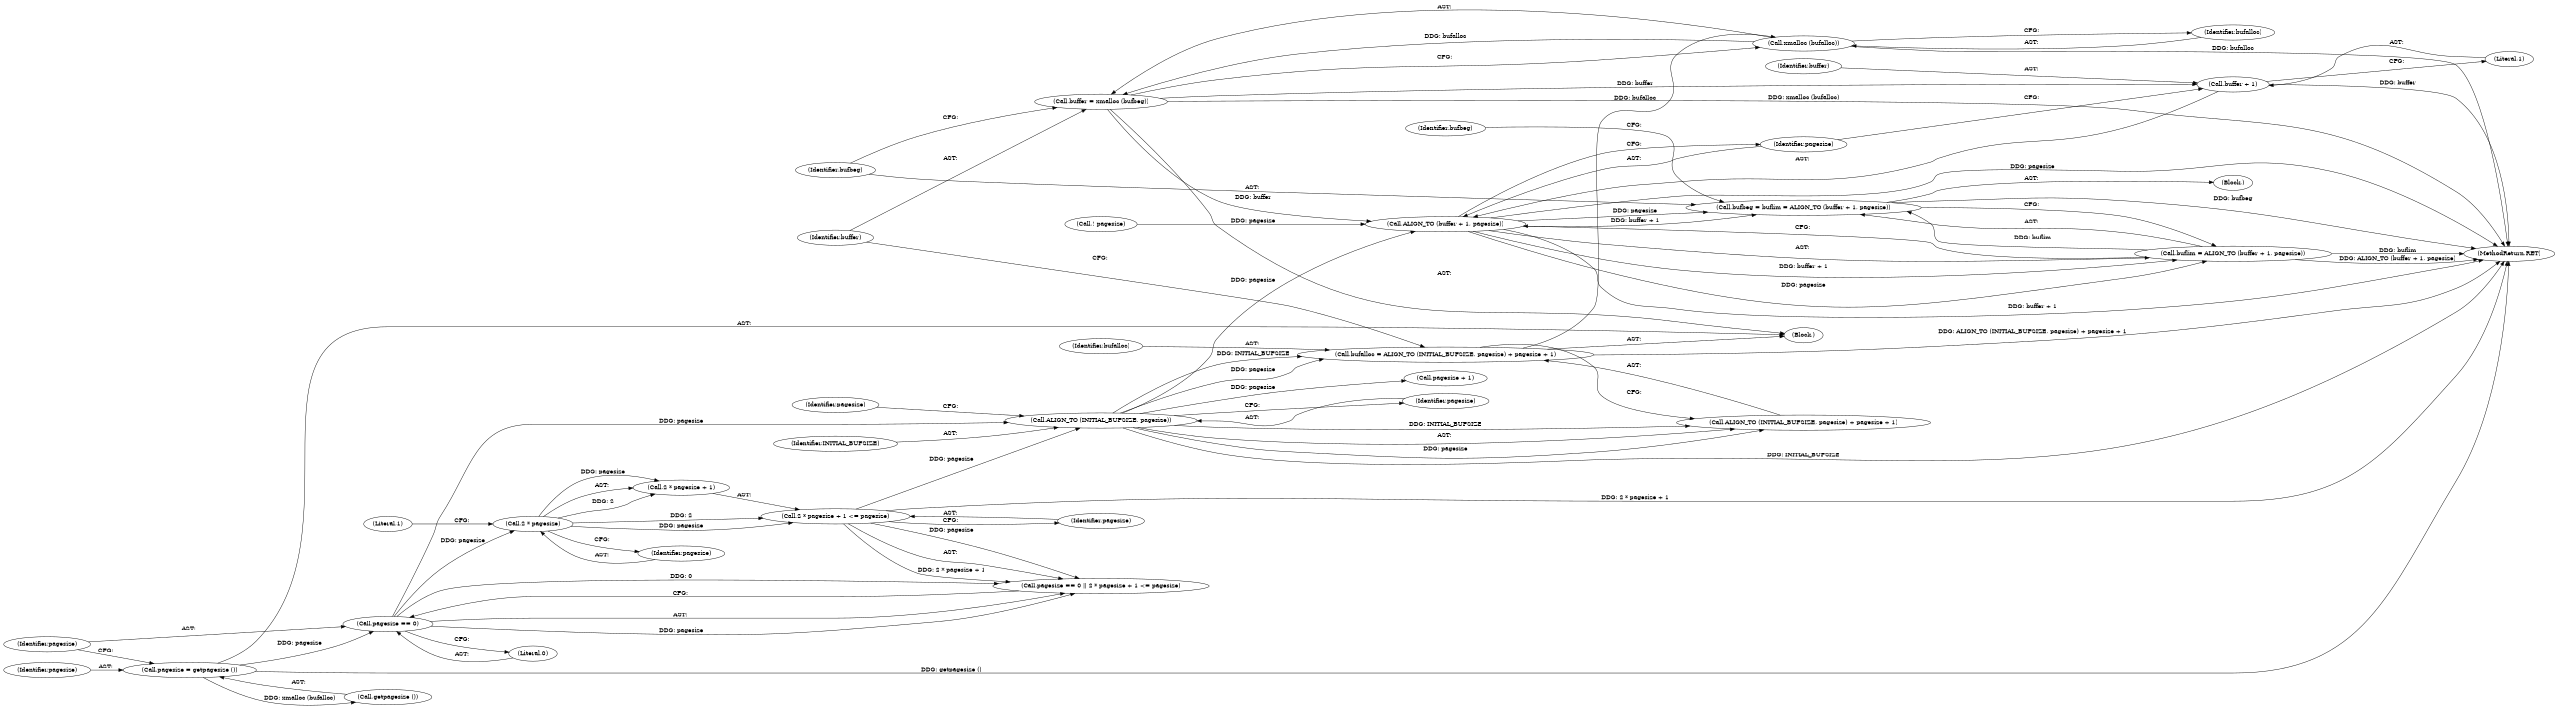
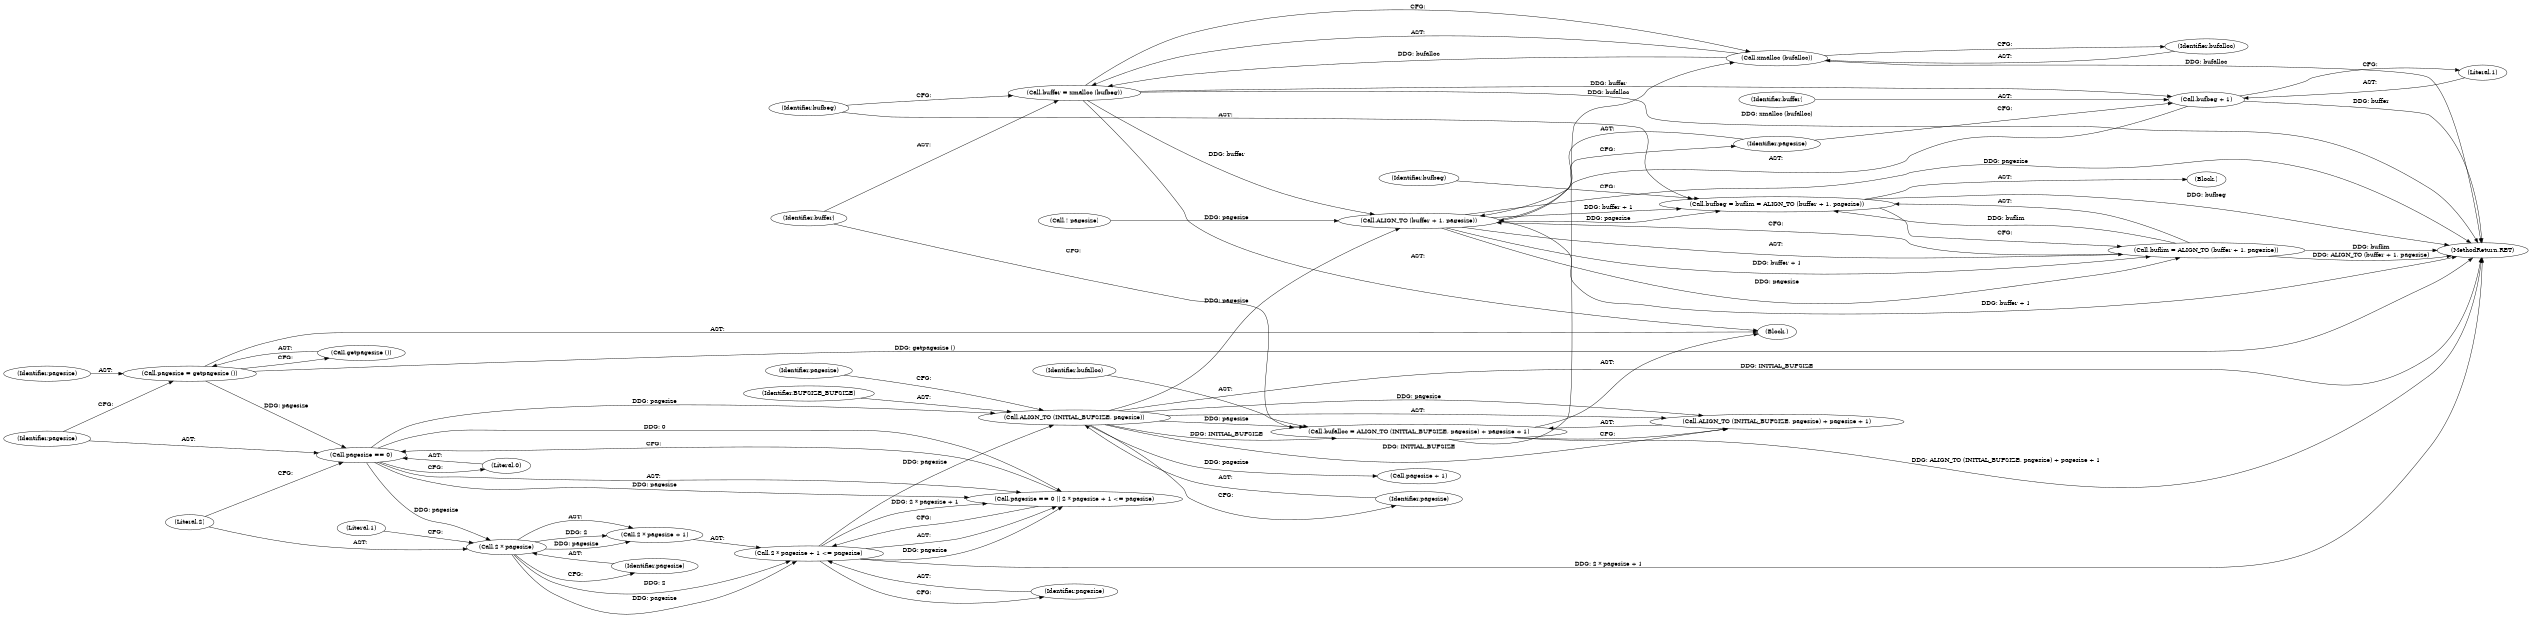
node "(Call,buffer + 1)": label "(Call,buffer + 1)" -> "(Call,bufbeg + 1)"
node "(Identifier,INITIAL_BUFSIZE)": label "(Identifier,INITIAL_BUFSIZE)" -> "(Identifier,BUFSIZE_BUFSIZE)"
node "(Literal,2)": added
edge "(Call,pagesize == 0 || 2 * pagesize + 1 <= pagesize)" -> "(Call,2 * pagesize + 1 <= pagesize)": added, label "CFG:"
edge "(Call,pagesize = getpagesize ())" -> "(Call,getpagesize ())": label "DDG: xmalloc (bufalloc)" -> "CFG: "
